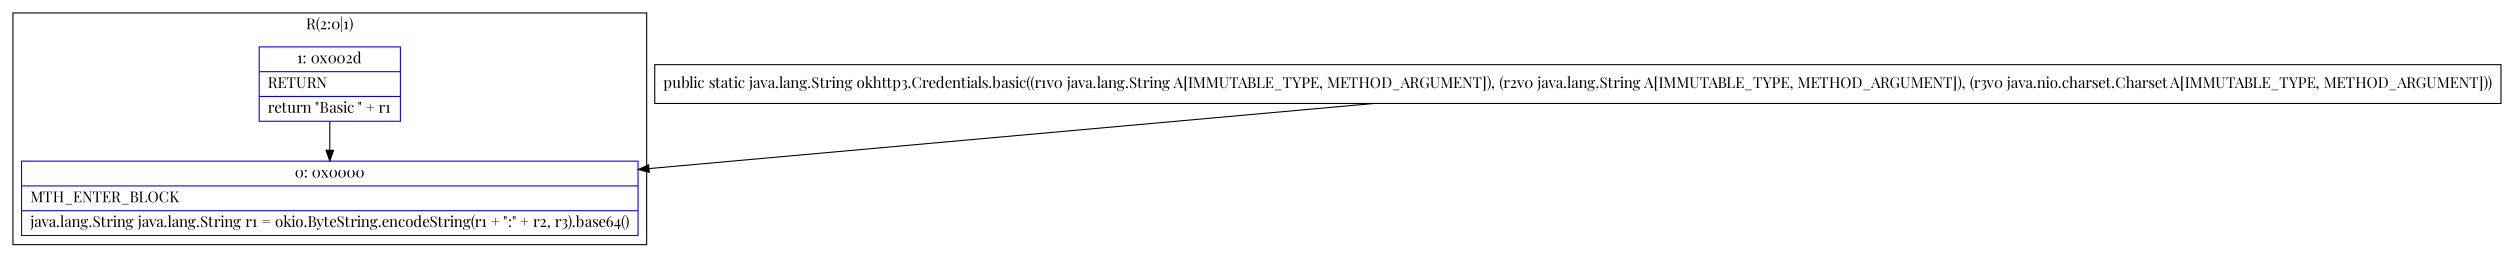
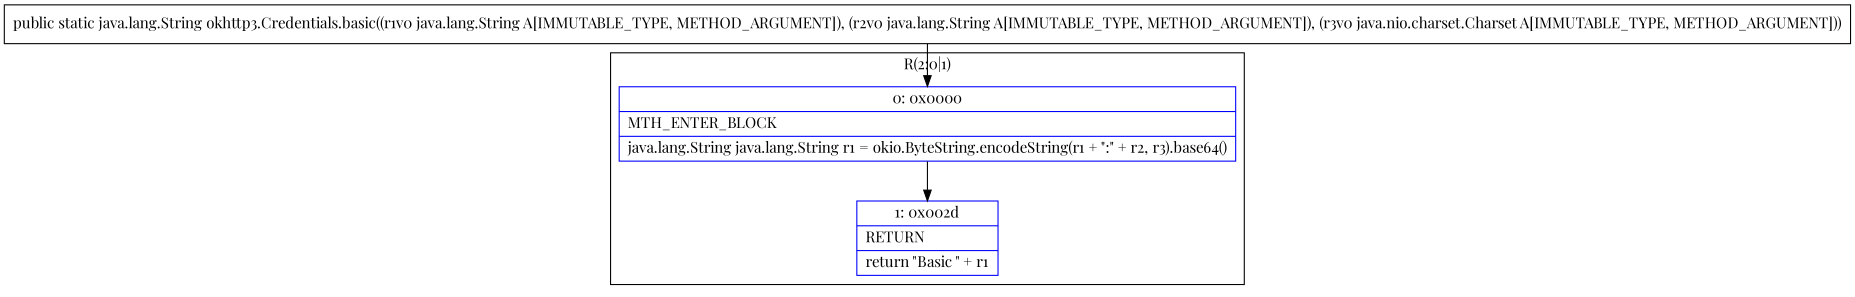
edge "1: 0x002d" -> "0: 0x0000": reversed
